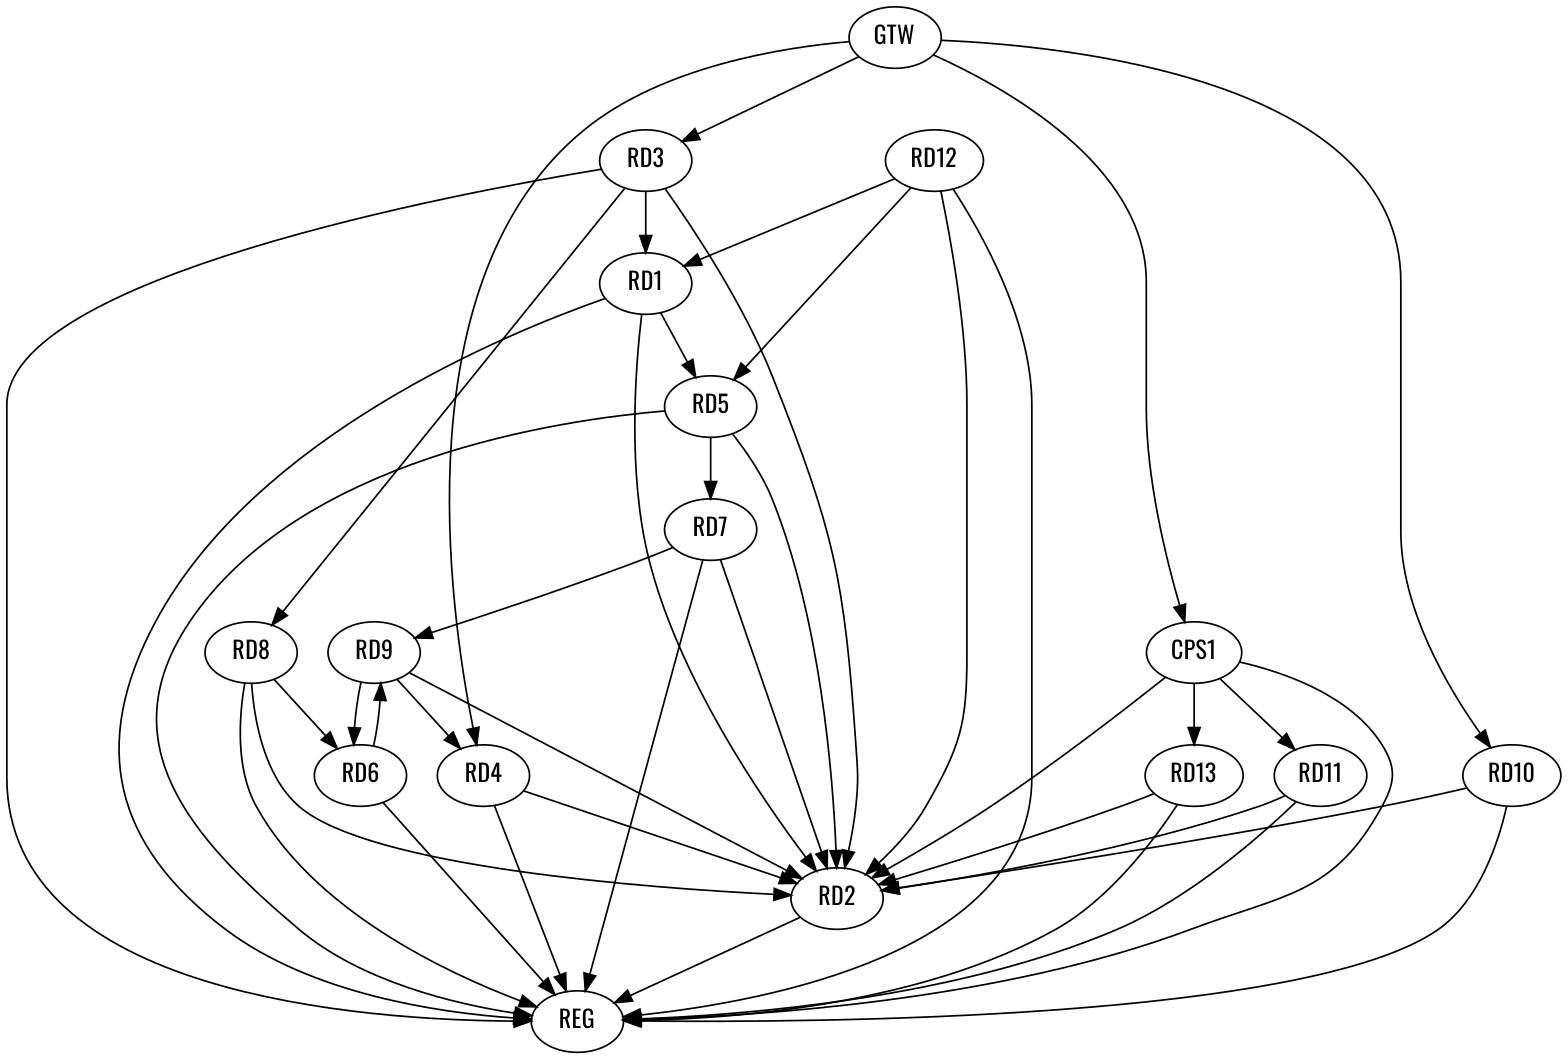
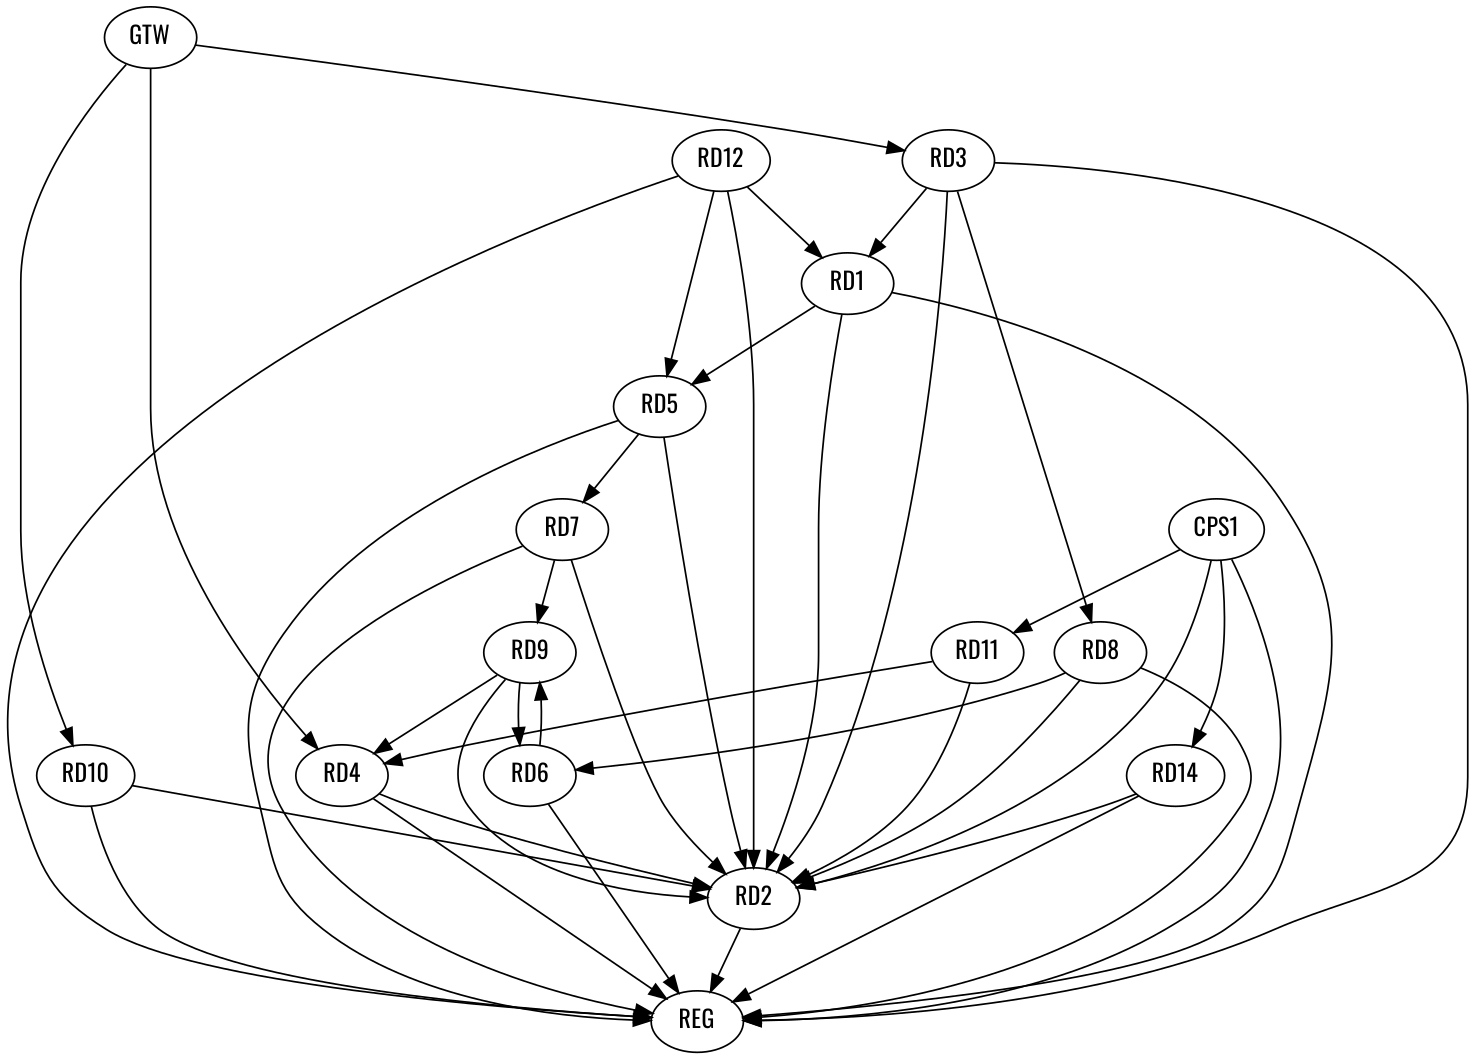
edge "GTW" -> "CPS1": removed
node "RD13": label "RD13" -> "RD14"
edge "RD11" -> "REG": now "RD11" -> "RD4"
